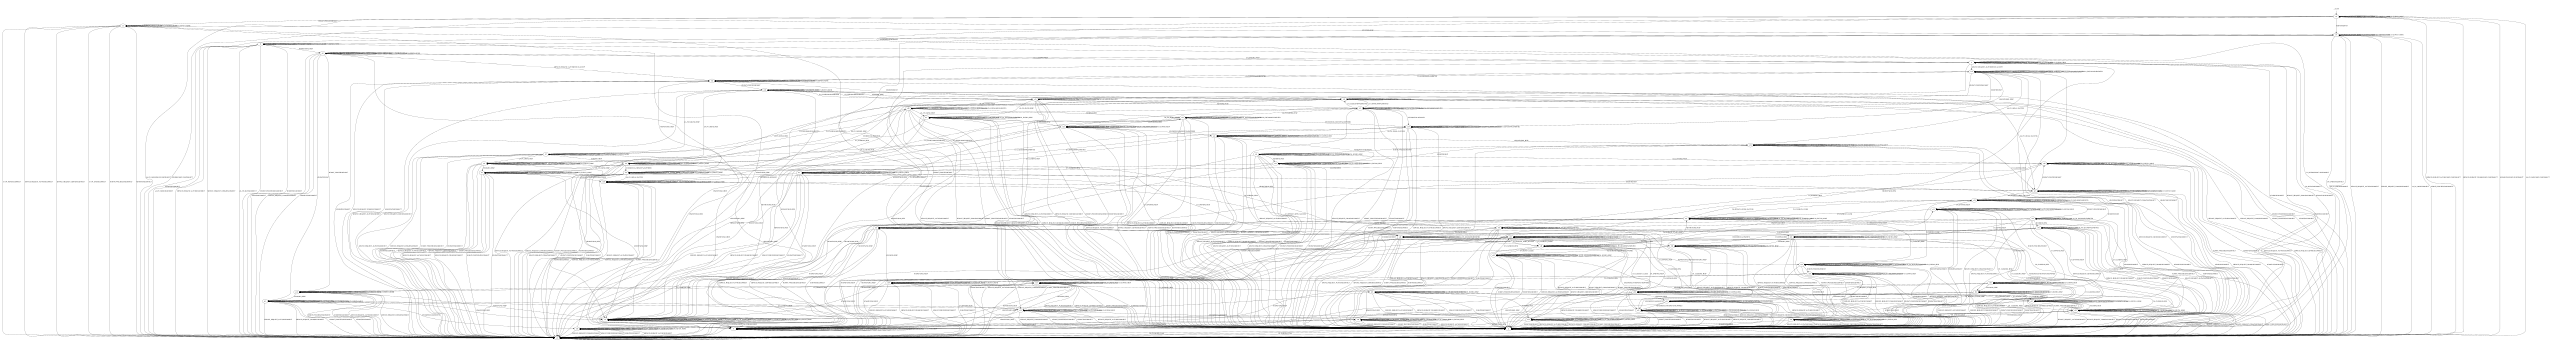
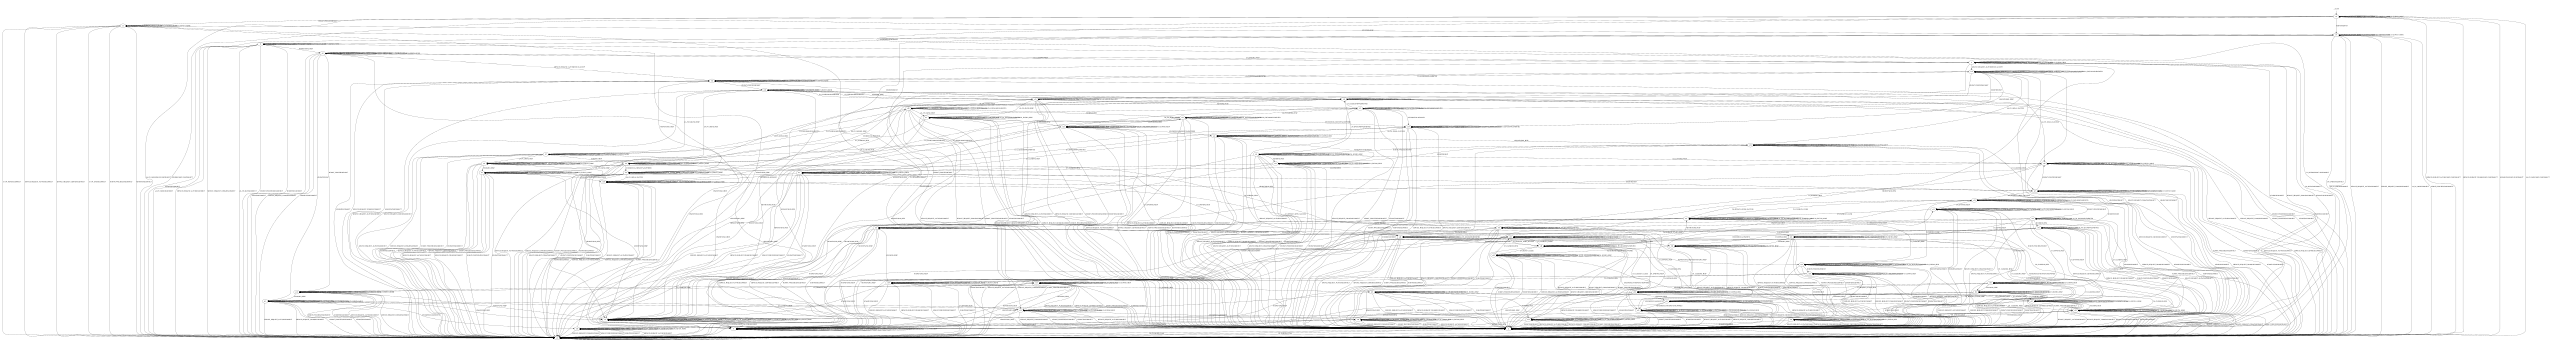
edge "s12" -> "s17": now "s12" -> "s26"
edge "s19" -> "s21": now "s19" -> "s36"
edge "s50" -> "s7": removed, label "NEWKEYS/NO_RESP"
